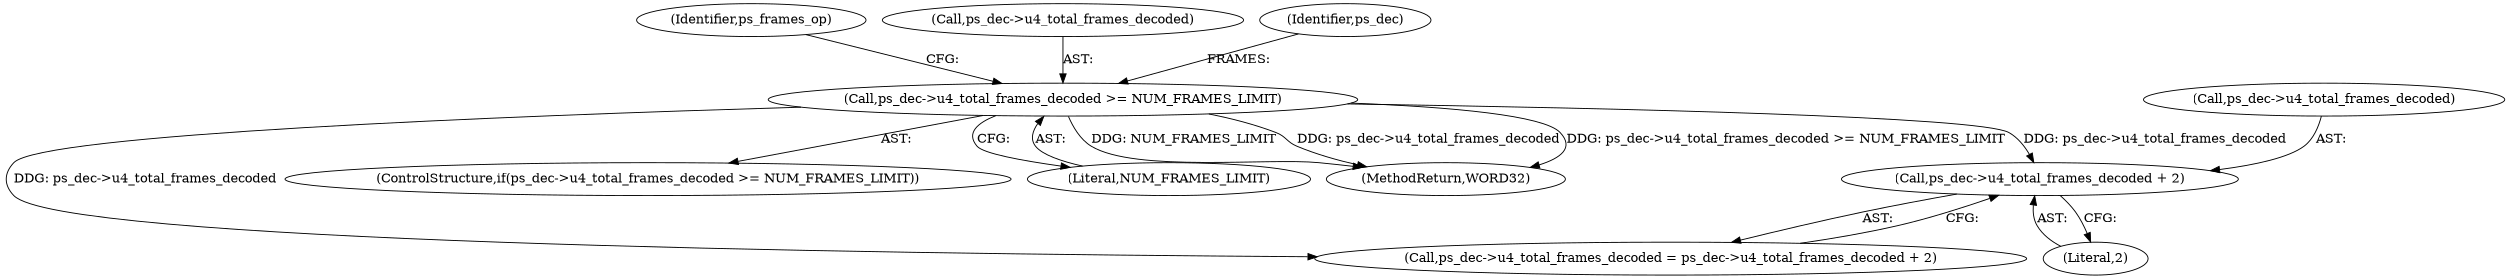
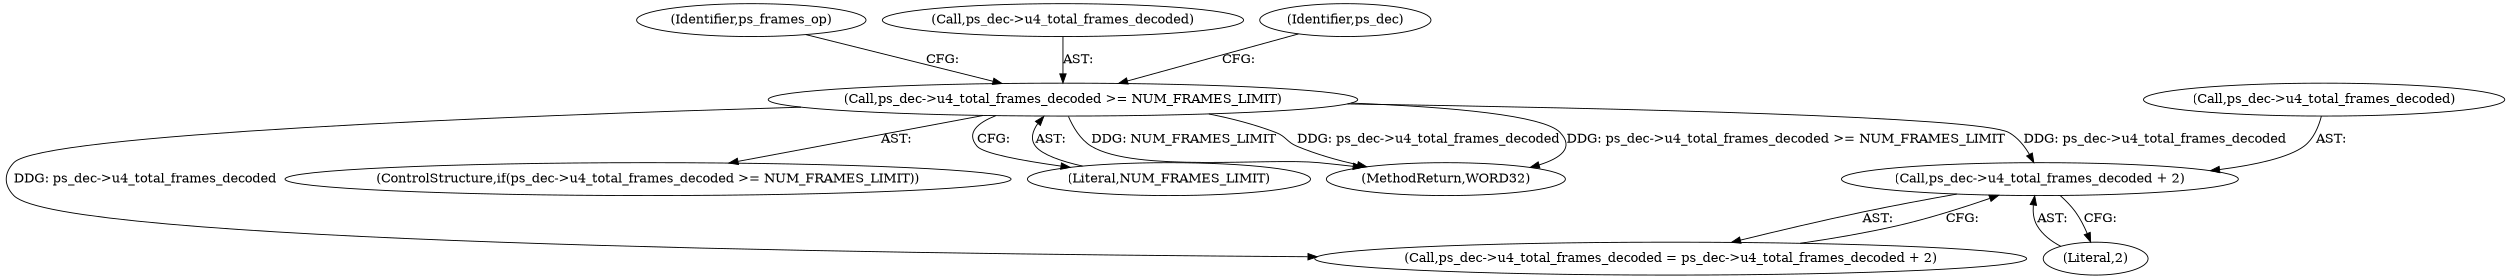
edge "(Identifier,ps_dec)" -> "(Call,ps_dec->u4_total_frames_decoded >= NUM_FRAMES_LIMIT)": label "FRAMES: " -> "CFG: "
